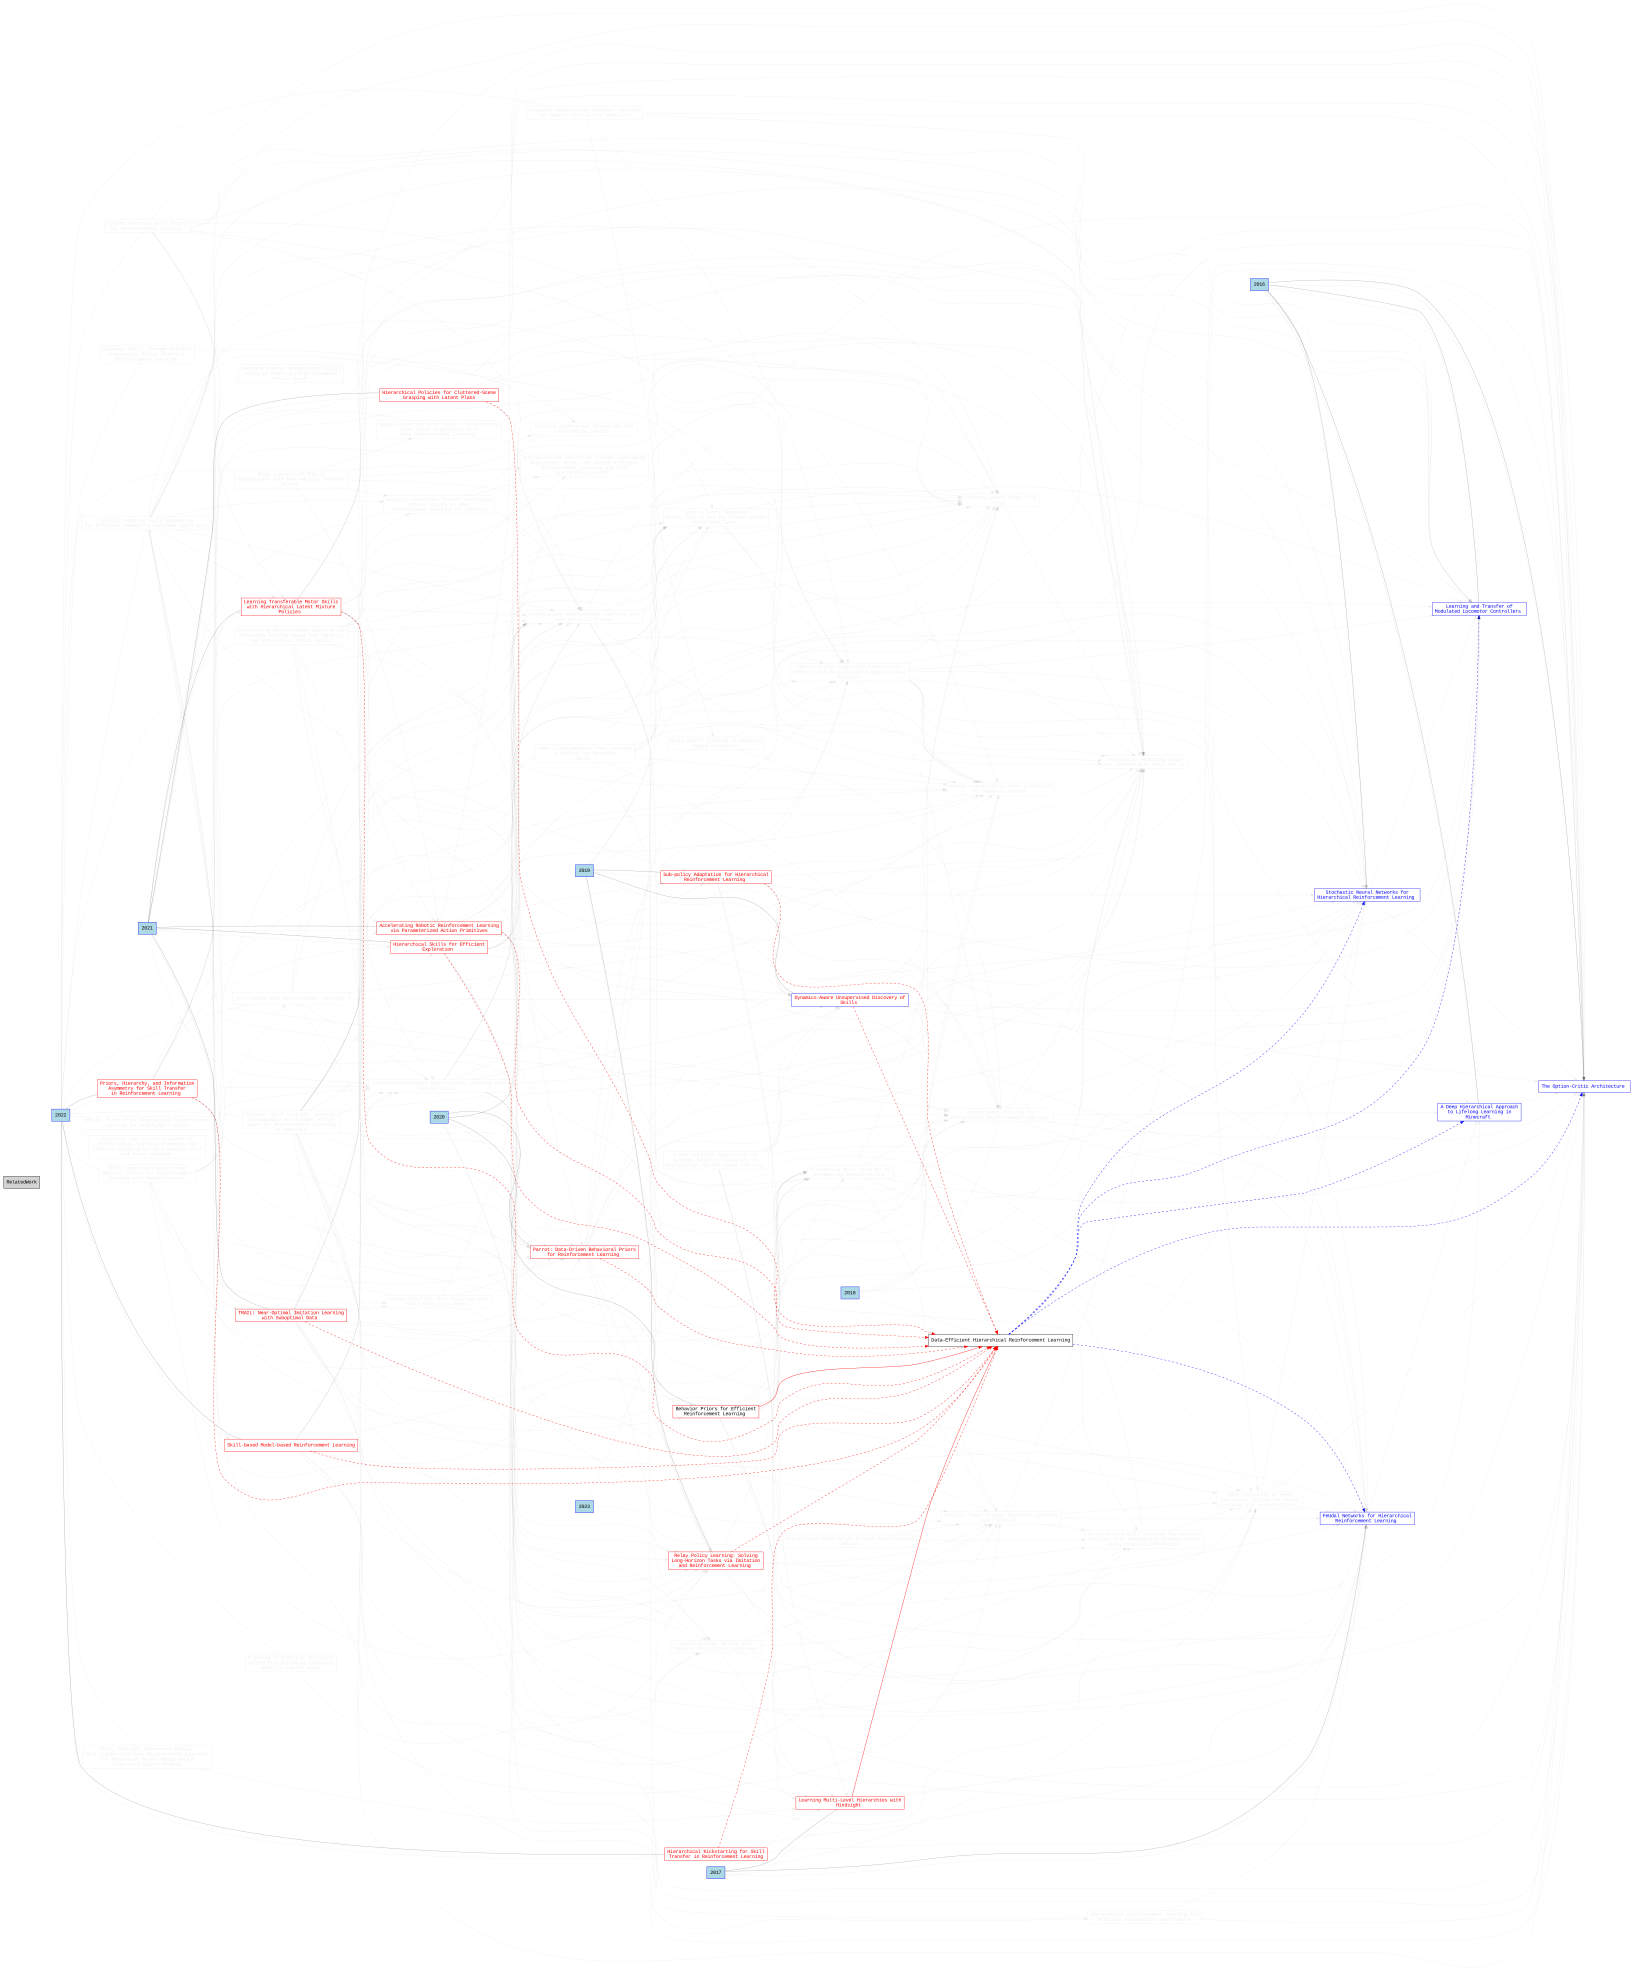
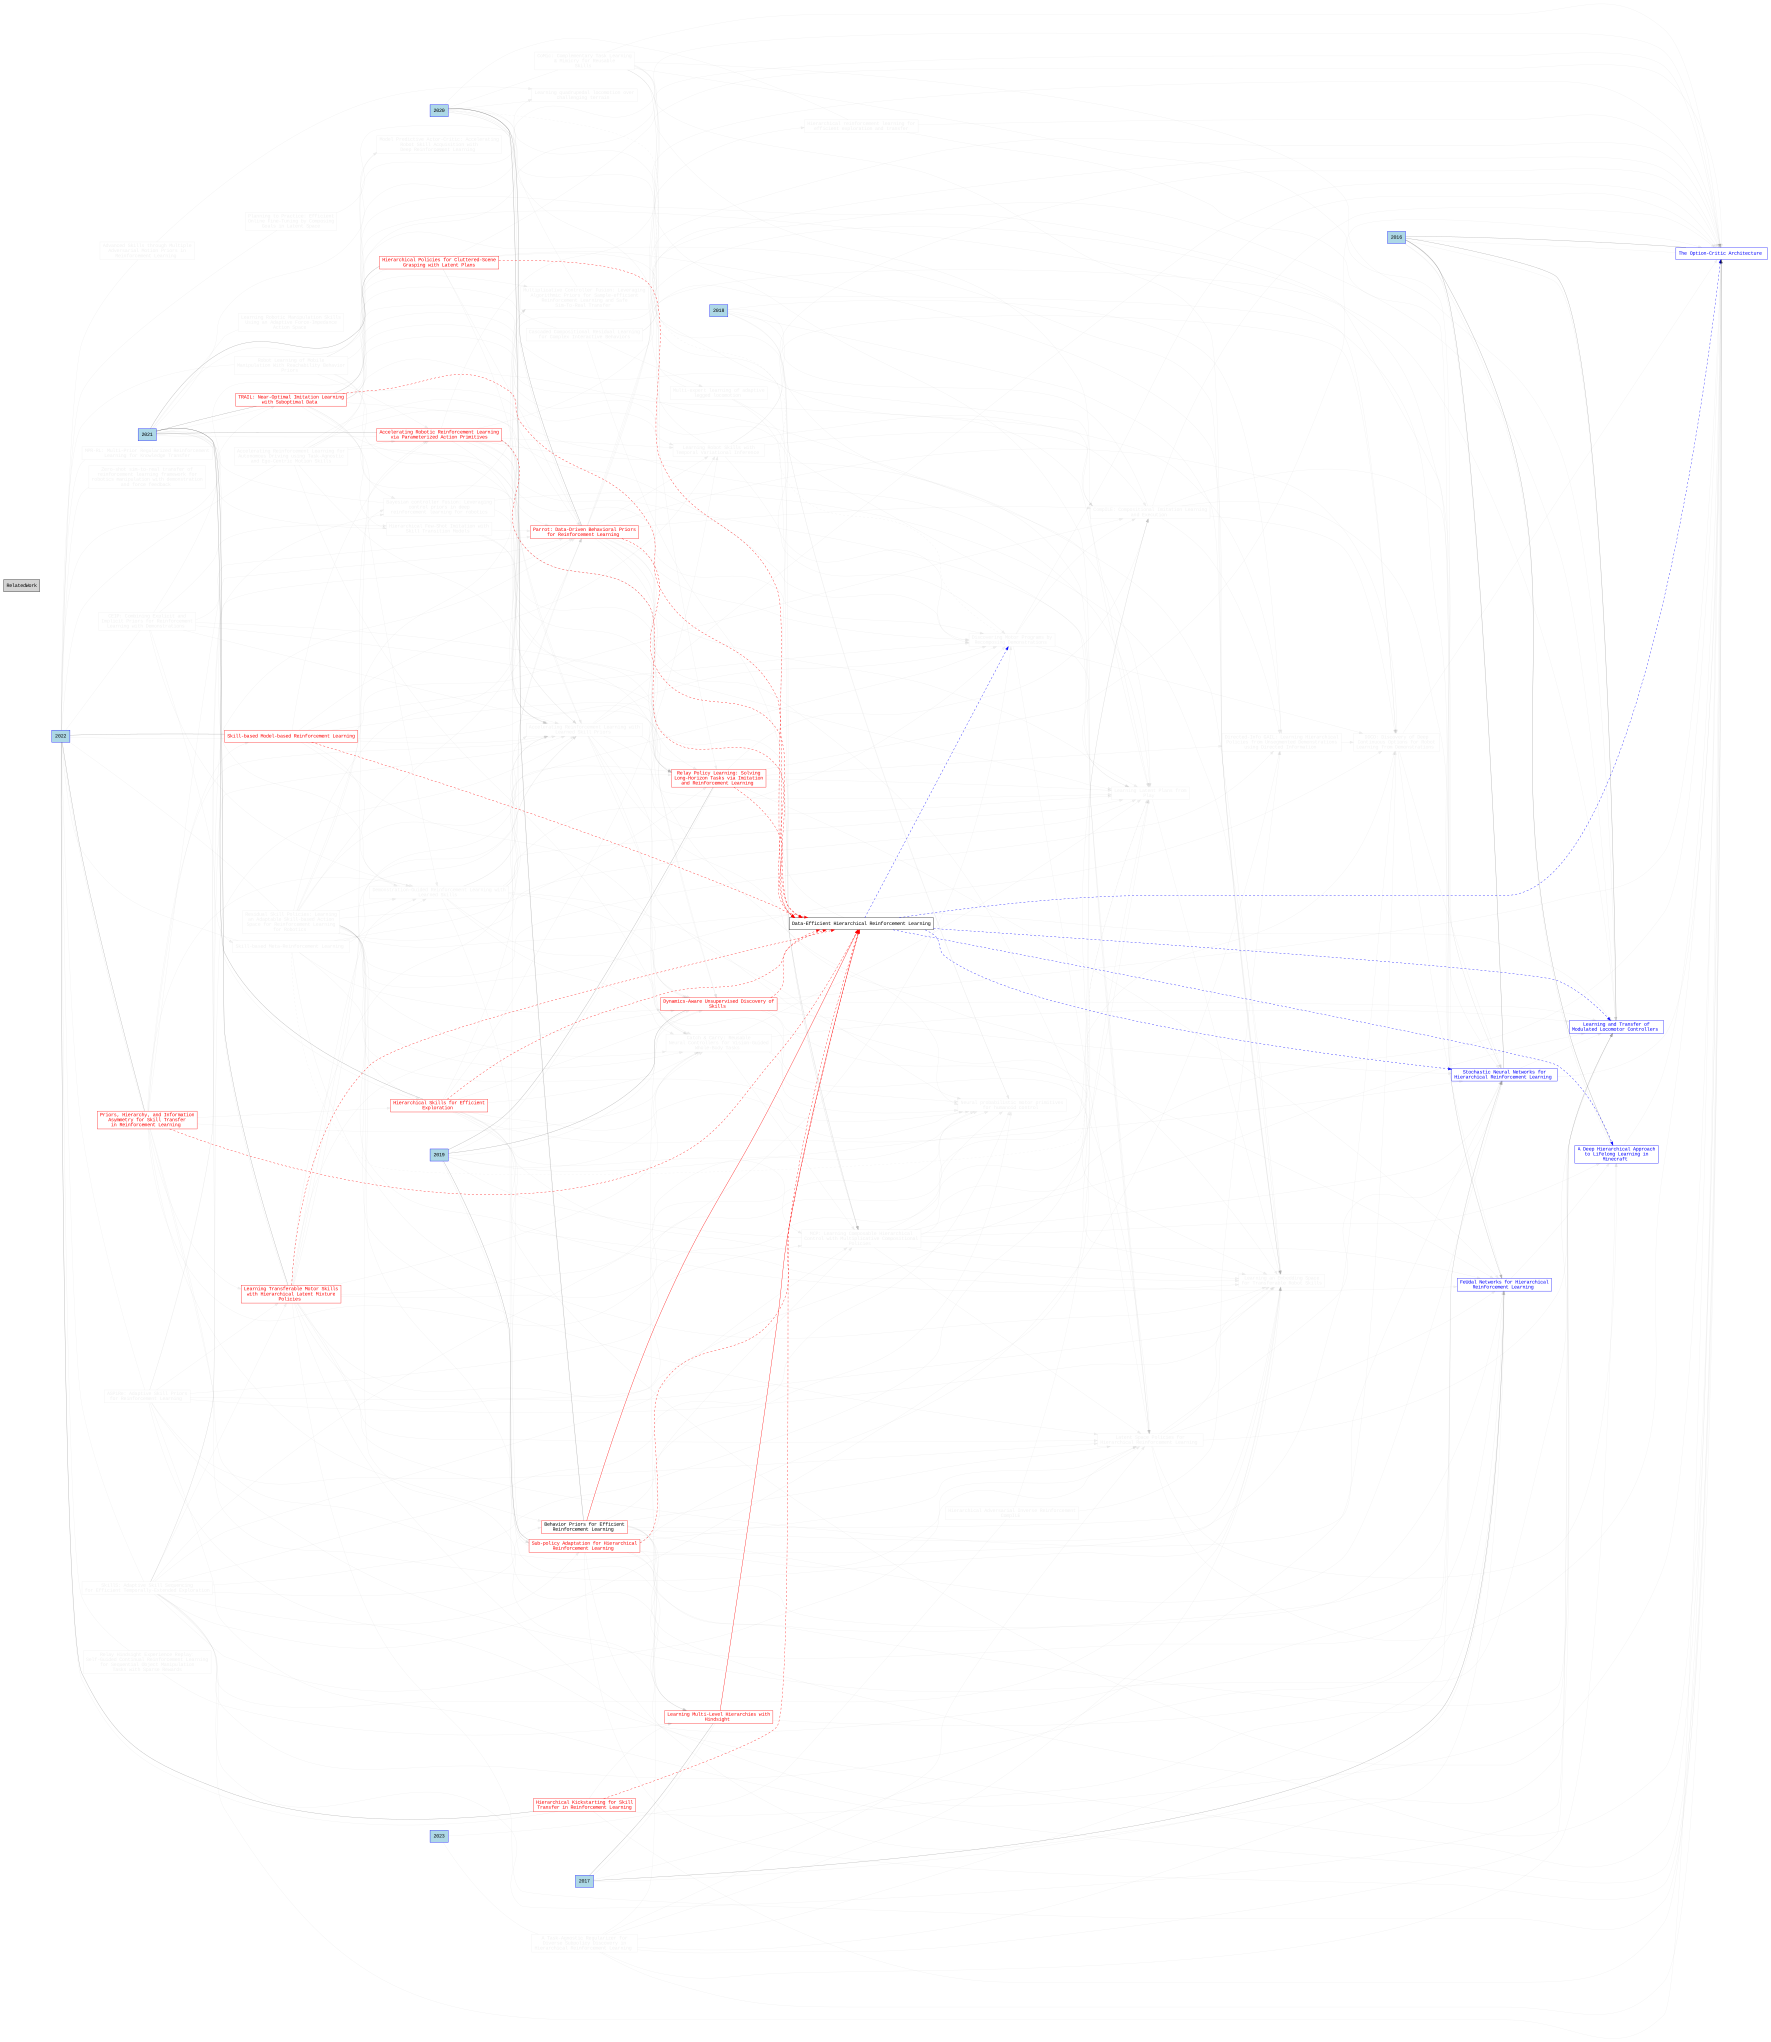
node "Dynamics-Aware Unsupervised Discovery of Skills": color #0000ffff -> #ff0000ff
edge "Data-Efficient Hierarchical Reinforcement Learning" -> "FeUdal Networks for Hierarchical Reinforcement Learning": now "Data-Efficient Hierarchical Reinforcement Learning" -> "Discovering Motor Programs by Recomposing Demonstrations"
